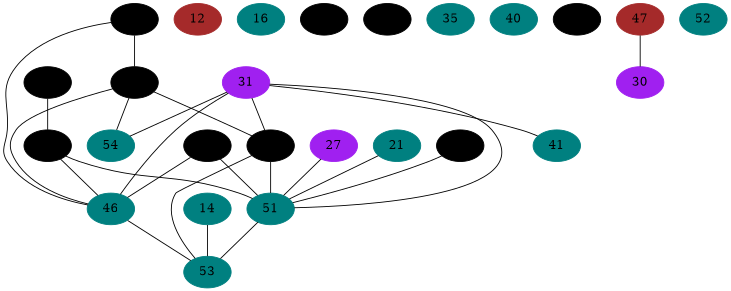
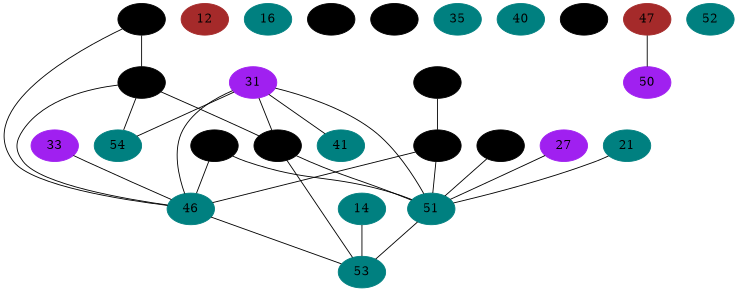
node "30": label "30" -> "50"
node "33": added
